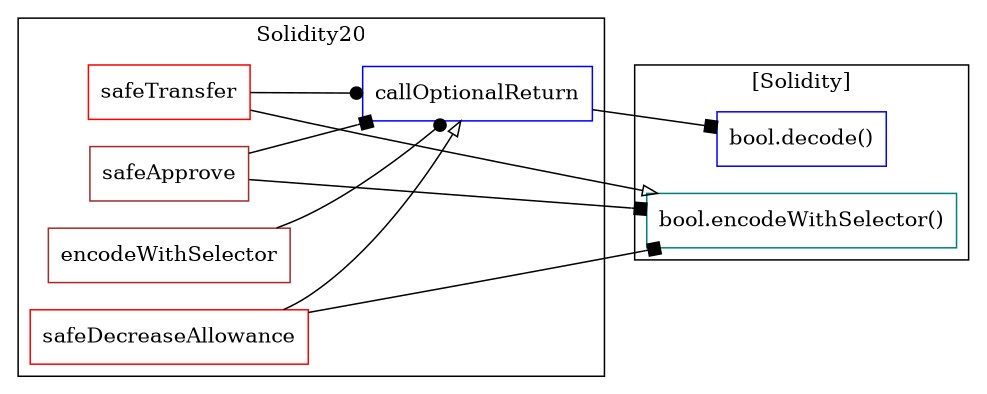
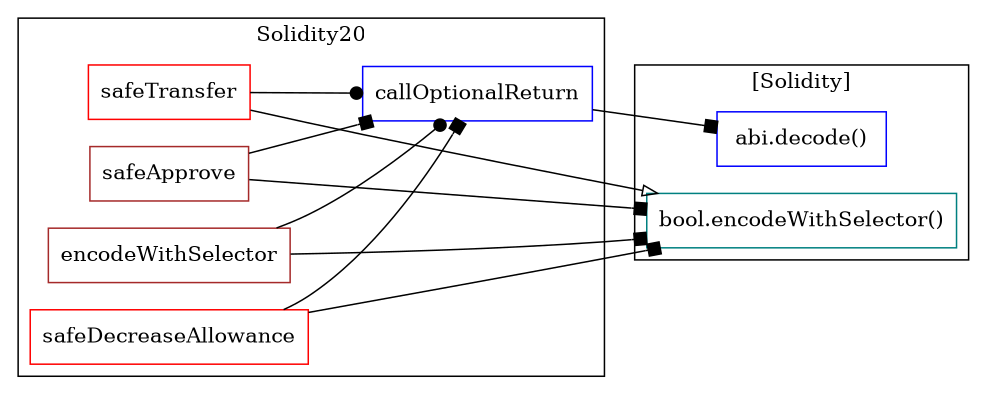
node "bool.decode()": label "bool.decode()" -> "abi.decode()"
edge "safeDecreaseAllowance" -> "callOptionalReturn": arrowhead onormal -> box
edge "encodeWithSelector" -> "bool.encodeWithSelector()": added
